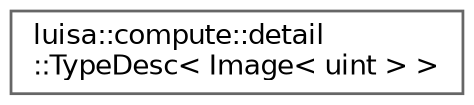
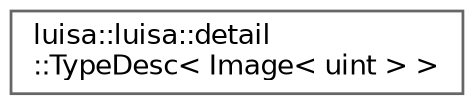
node "luisa::compute::detail ::TypeDesc< Image< uint > >": label "luisa::compute::detail ::TypeDesc< Image< uint > >" -> "luisa::luisa::detail ::TypeDesc< Image< uint > >"
